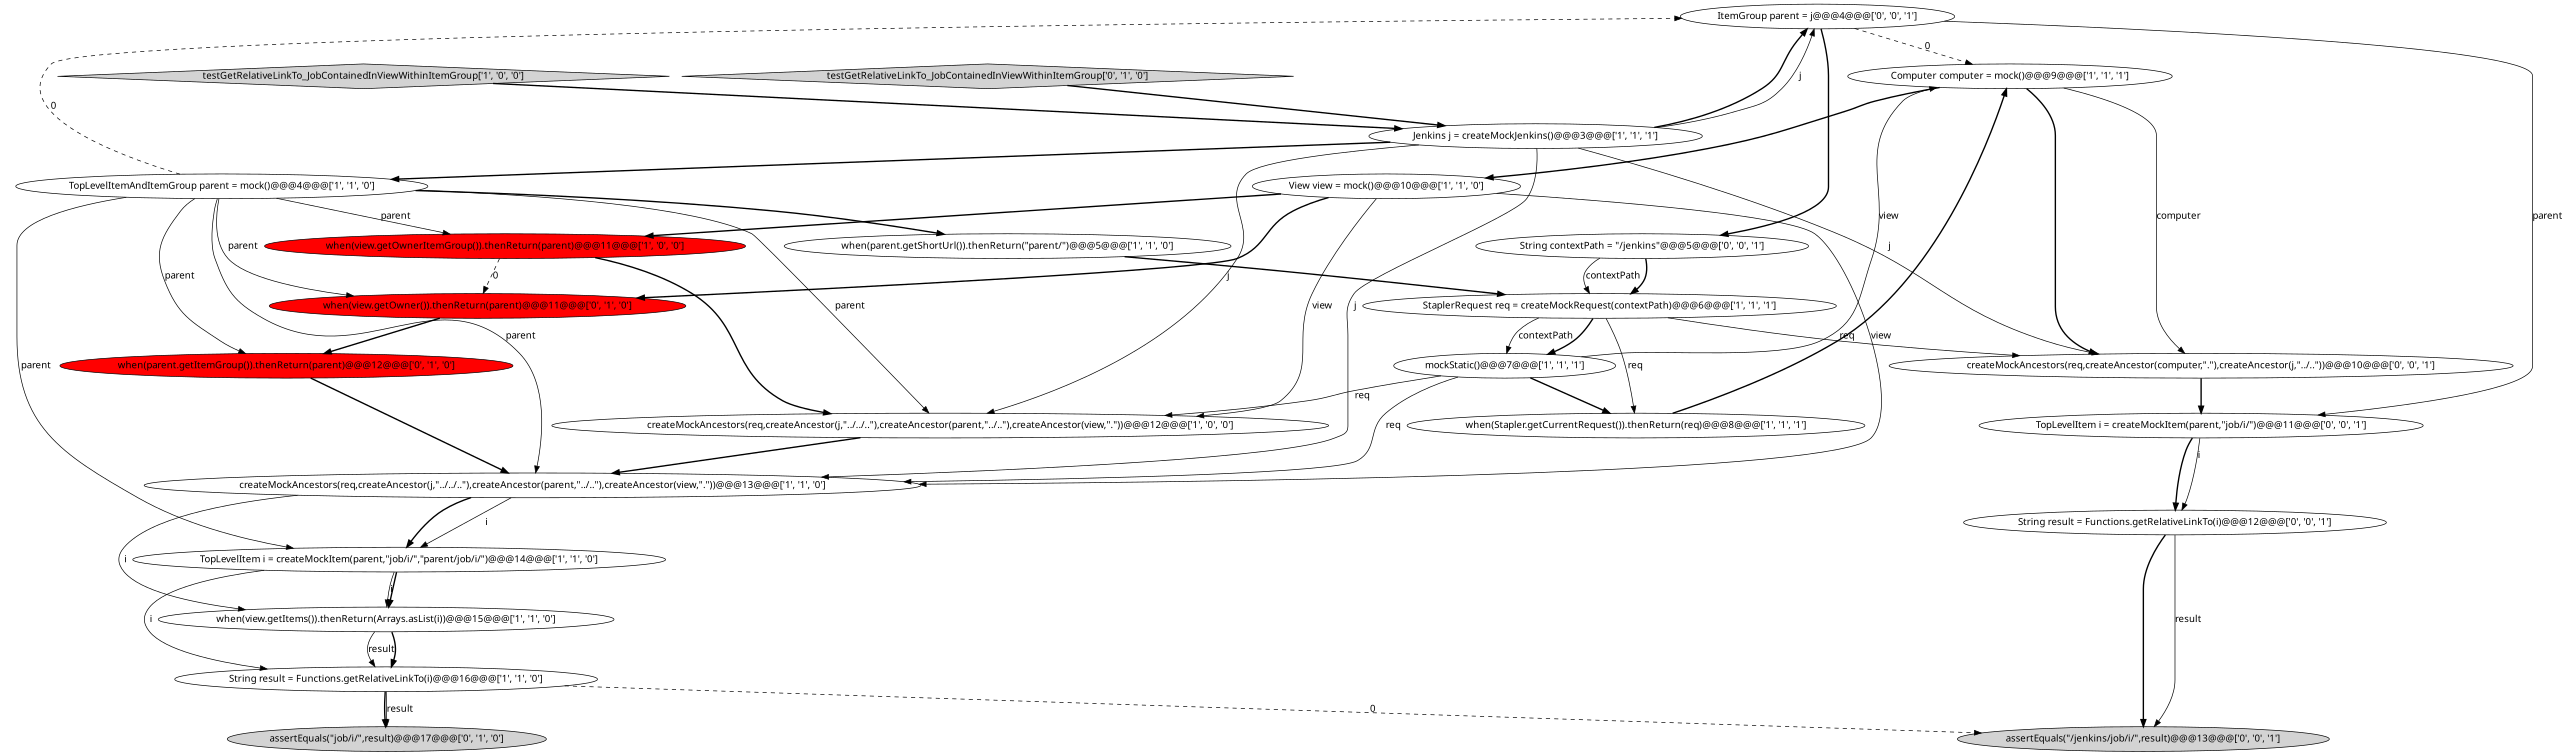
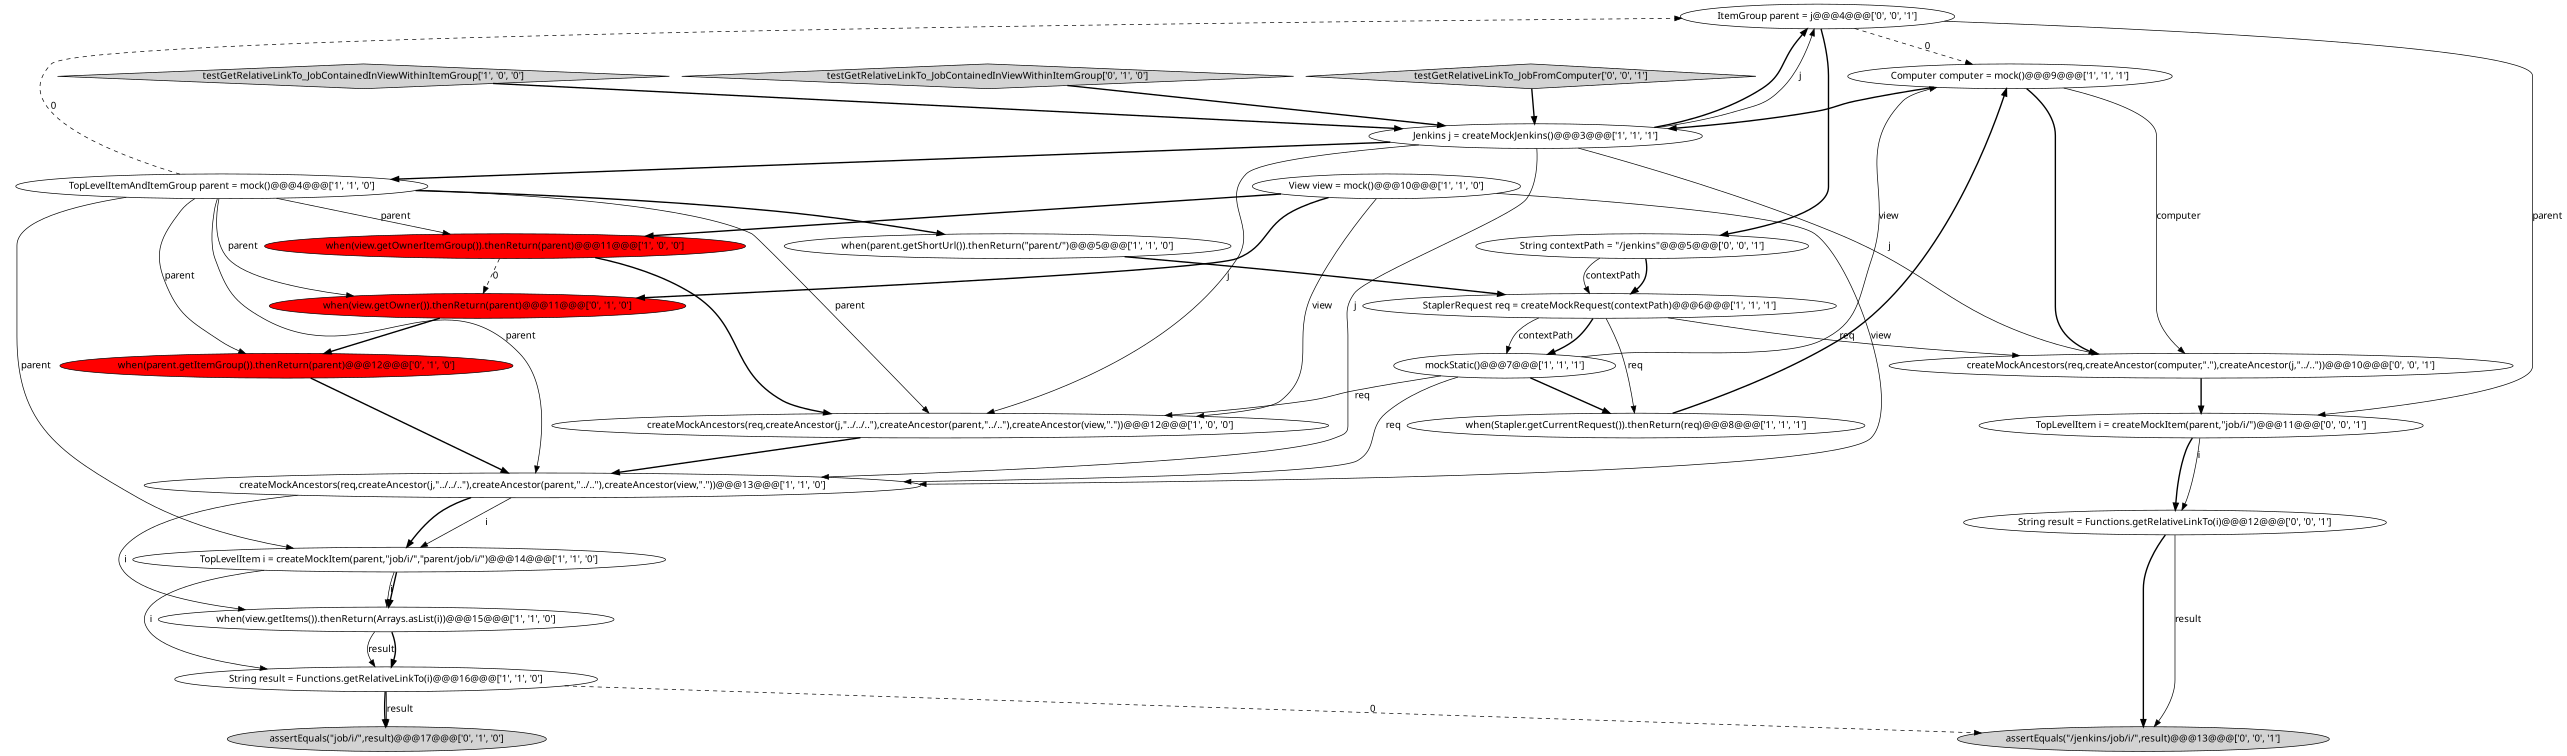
node "testGetRelativeLinkTo_JobFromComputer['0', '0', '1']": added
edge "Computer computer = mock()@@@9@@@['1', '1', '1']" -> "View view = mock()@@@10@@@['1', '1', '0']": now "Computer computer = mock()@@@9@@@['1', '1', '1']" -> "Jenkins j = createMockJenkins()@@@3@@@['1', '1', '1']"
